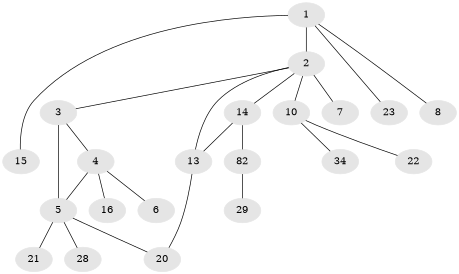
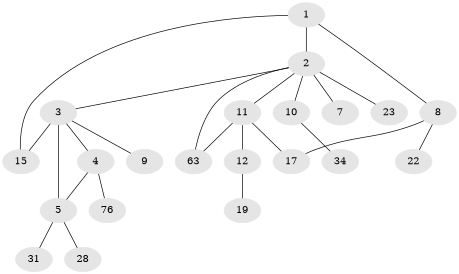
edge "1" -- "23": now "2" -- "23"
node "14": label "14" -> "11"
edge "3" -- "15": added
edge "10" -- "22": now "8" -- "22"
node "9": added
node "13": label "13" -> "63"
node "82": label "82" -> "12"
node "17": added
node "16": label "16" -> "76"
node "6": removed
node "29": label "29" -> "19"
node "21": label "21" -> "31"
node "20": removed
